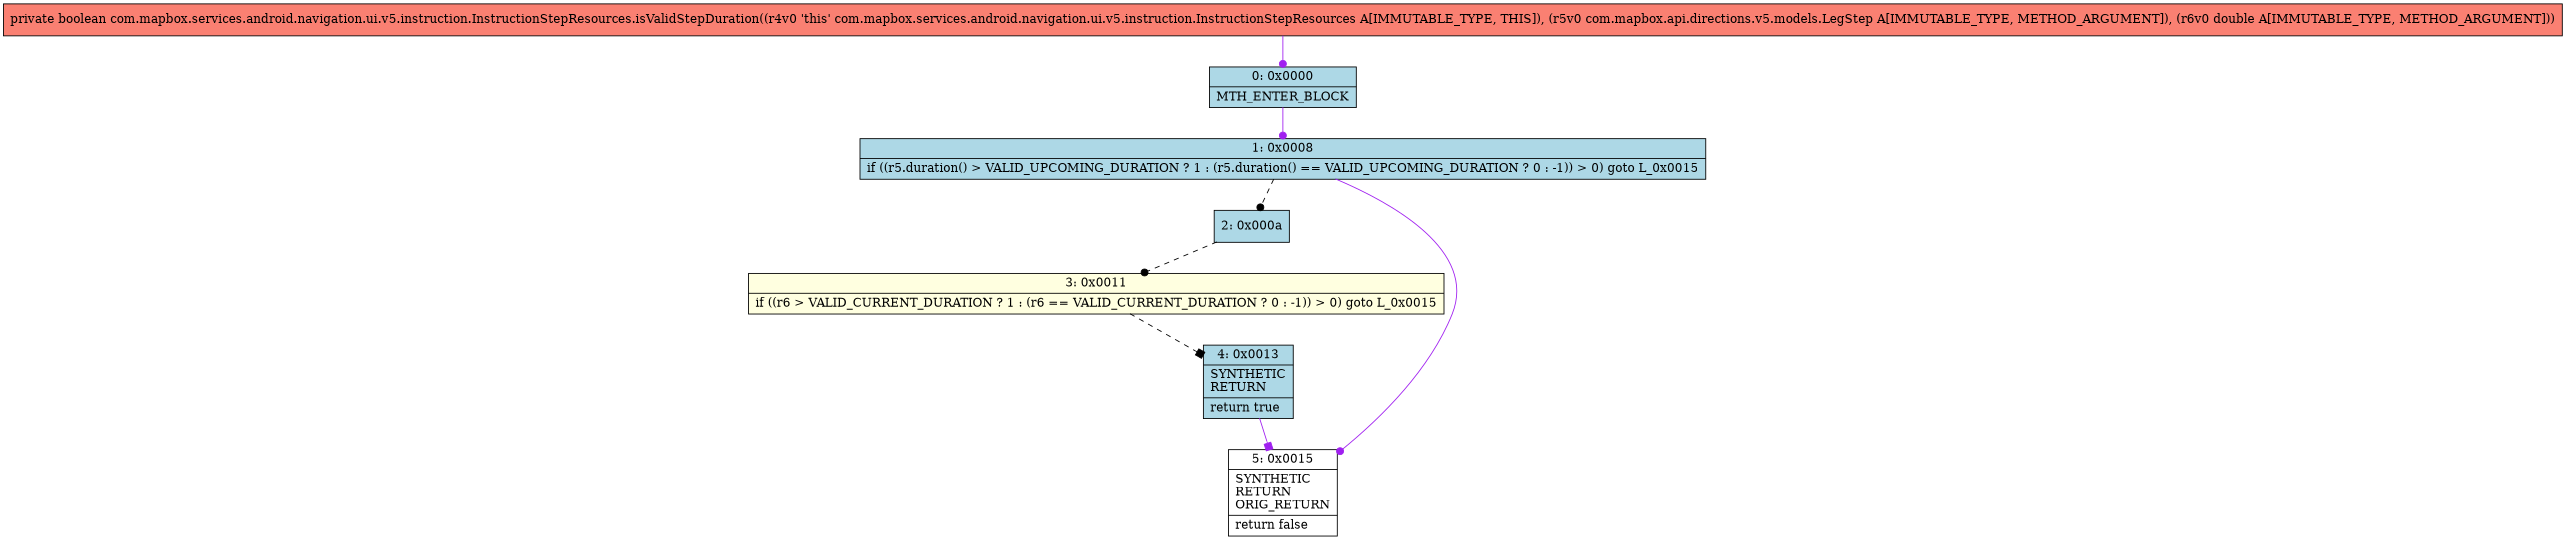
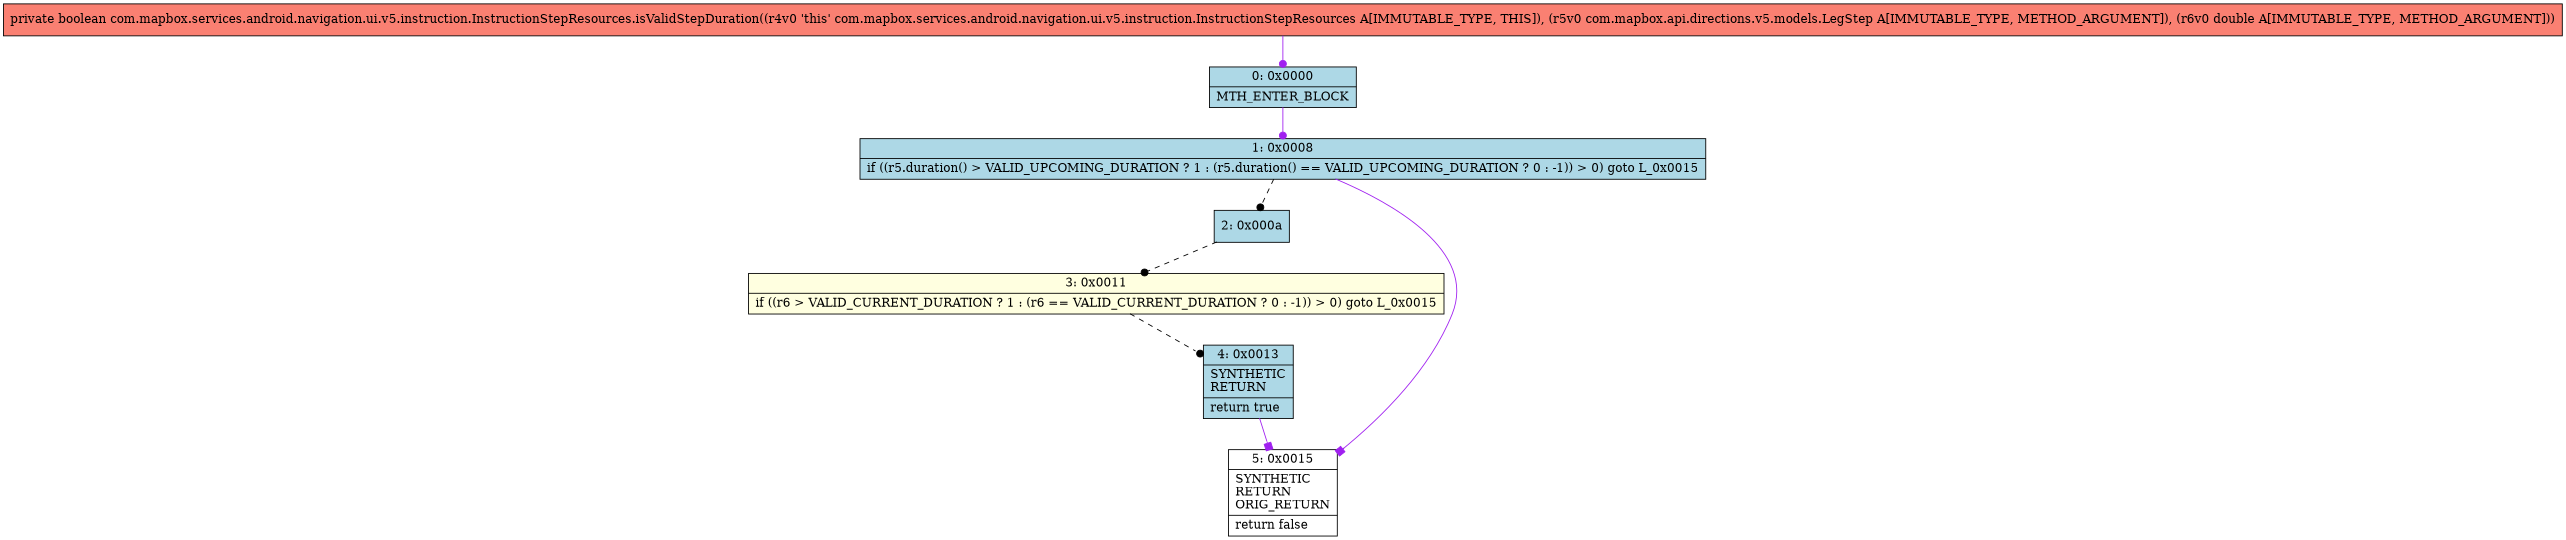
edge "1: 0x0008" -> "5: 0x0015": arrowhead dot -> box
edge "3: 0x0011" -> "4: 0x0013": arrowhead box -> dot
